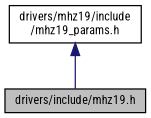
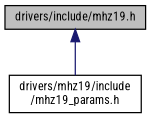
edge "drivers/include/mhz19.h" -> "drivers/mhz19/include /mhz19_params.h": reversed
